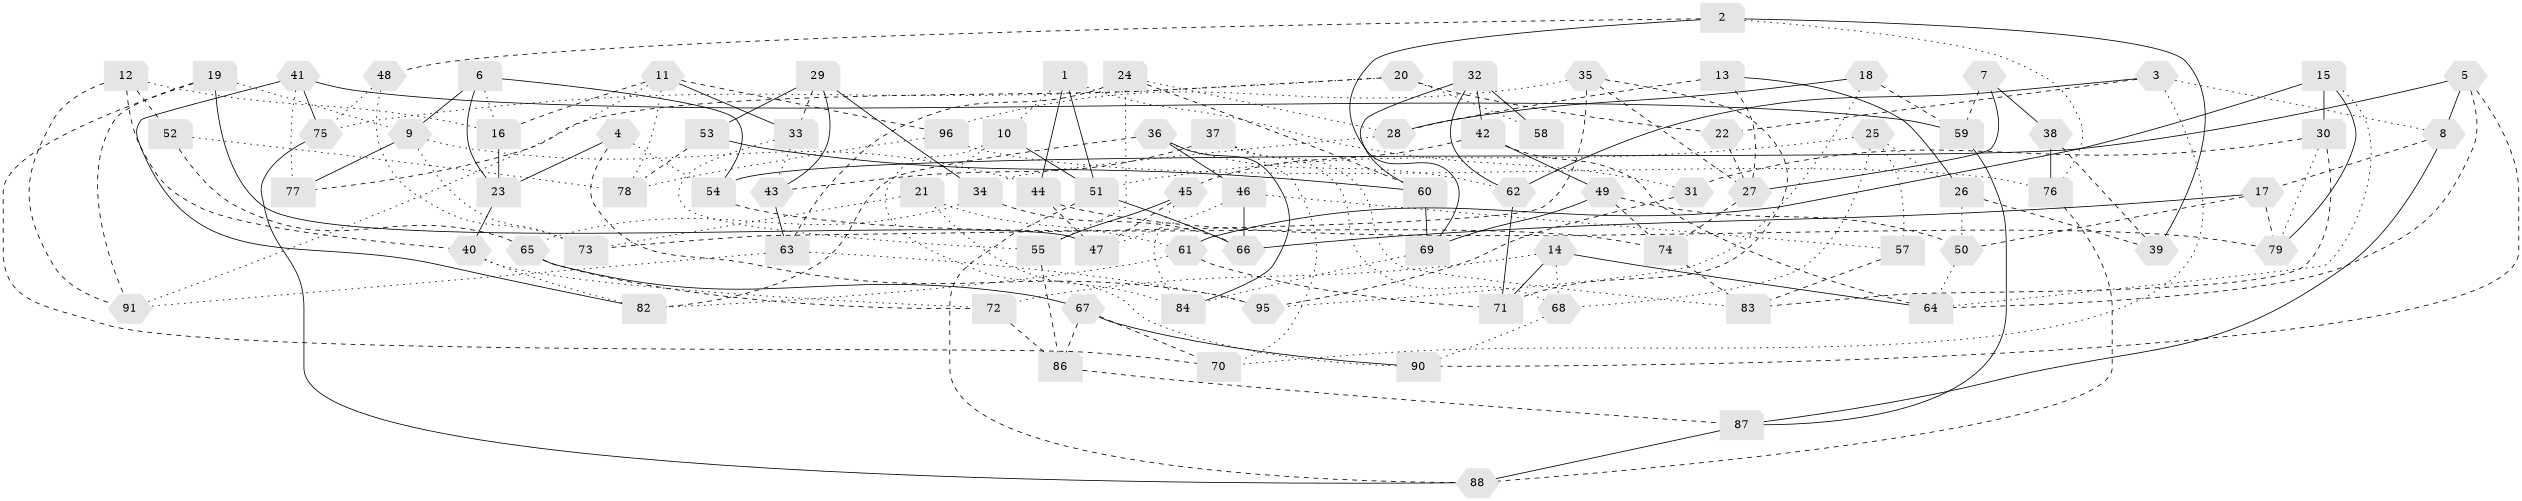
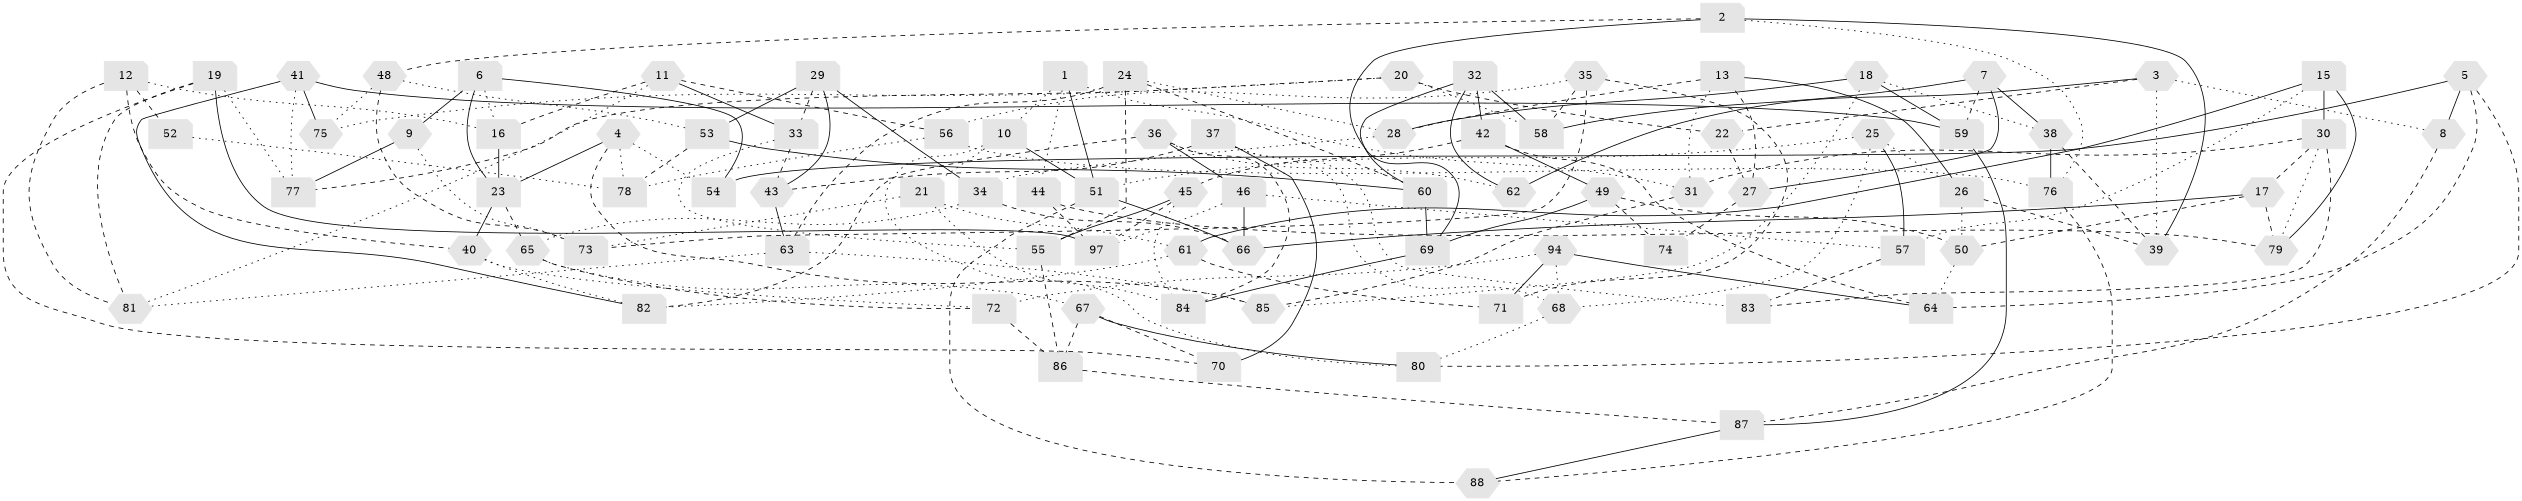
edge "19" -- "9": now "19" -- "77"
edge "18" -- "59": style dashed -> solid
edge "18" -- "38": added
edge "48" -- "53": added
edge "7" -- "58": added
node "96": label "96" -> "56"
edge "1" -- "44": style solid -> dotted
edge "35" -- "27": now "35" -- "58"
edge "11" -- "78": now "4" -- "78"
edge "13" -- "31": added
edge "9" -- "44": removed
edge "8" -- "17": now "30" -- "17"
edge "33" -- "43": style dotted -> dashed
edge "24" -- "55": style dotted -> dashed
edge "25" -- "57": style dotted -> solid
edge "36" -- "84": style solid -> dashed
edge "48" -- "73": style dotted -> dashed
edge "52" -- "65": now "23" -- "65"
edge "54" -- "74": removed
edge "37" -- "70": style dotted -> solid
node "47": label "47" -> "97"
edge "62" -- "71": removed
node "14": label "14" -> "94"
edge "15" -- "64": now "15" -- "57"
edge "74" -- "83": removed
edge "69" -- "84": style dotted -> solid
edge "65" -- "67": style solid -> dotted
node "91": label "91" -> "81"
node "95": label "95" -> "85"
edge "3" -- "70": now "3" -- "39"
edge "8" -- "87": style solid -> dashed
node "90": label "90" -> "80"
edge "75" -- "88": removed
